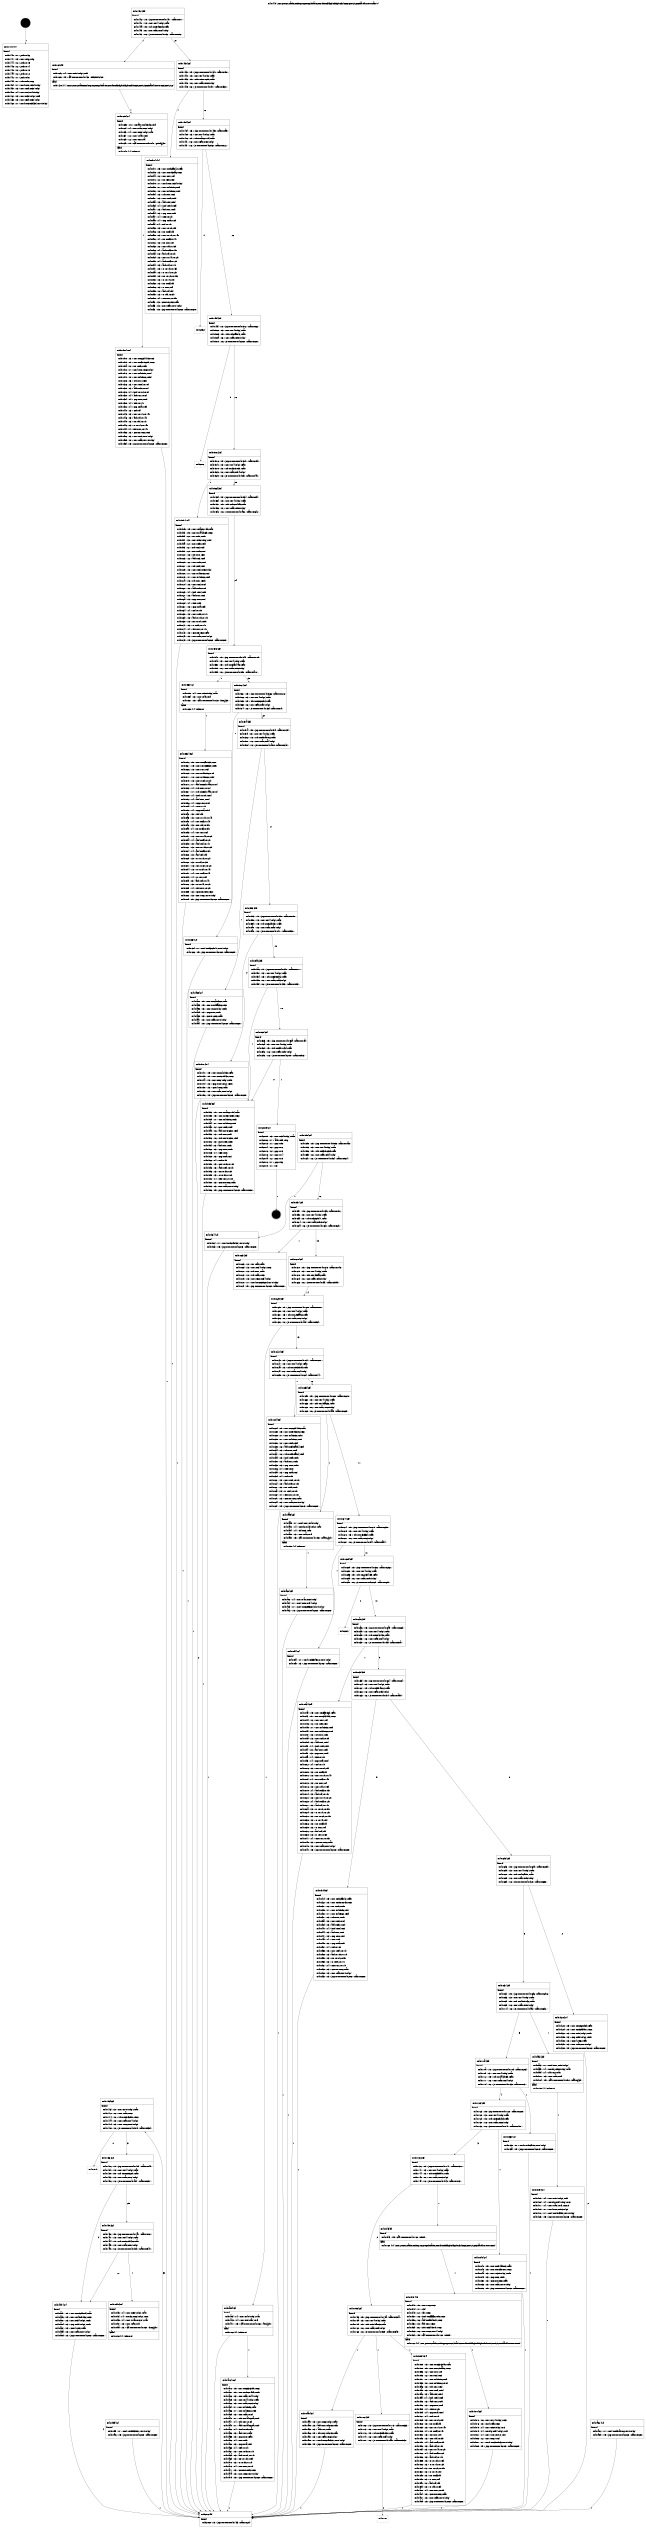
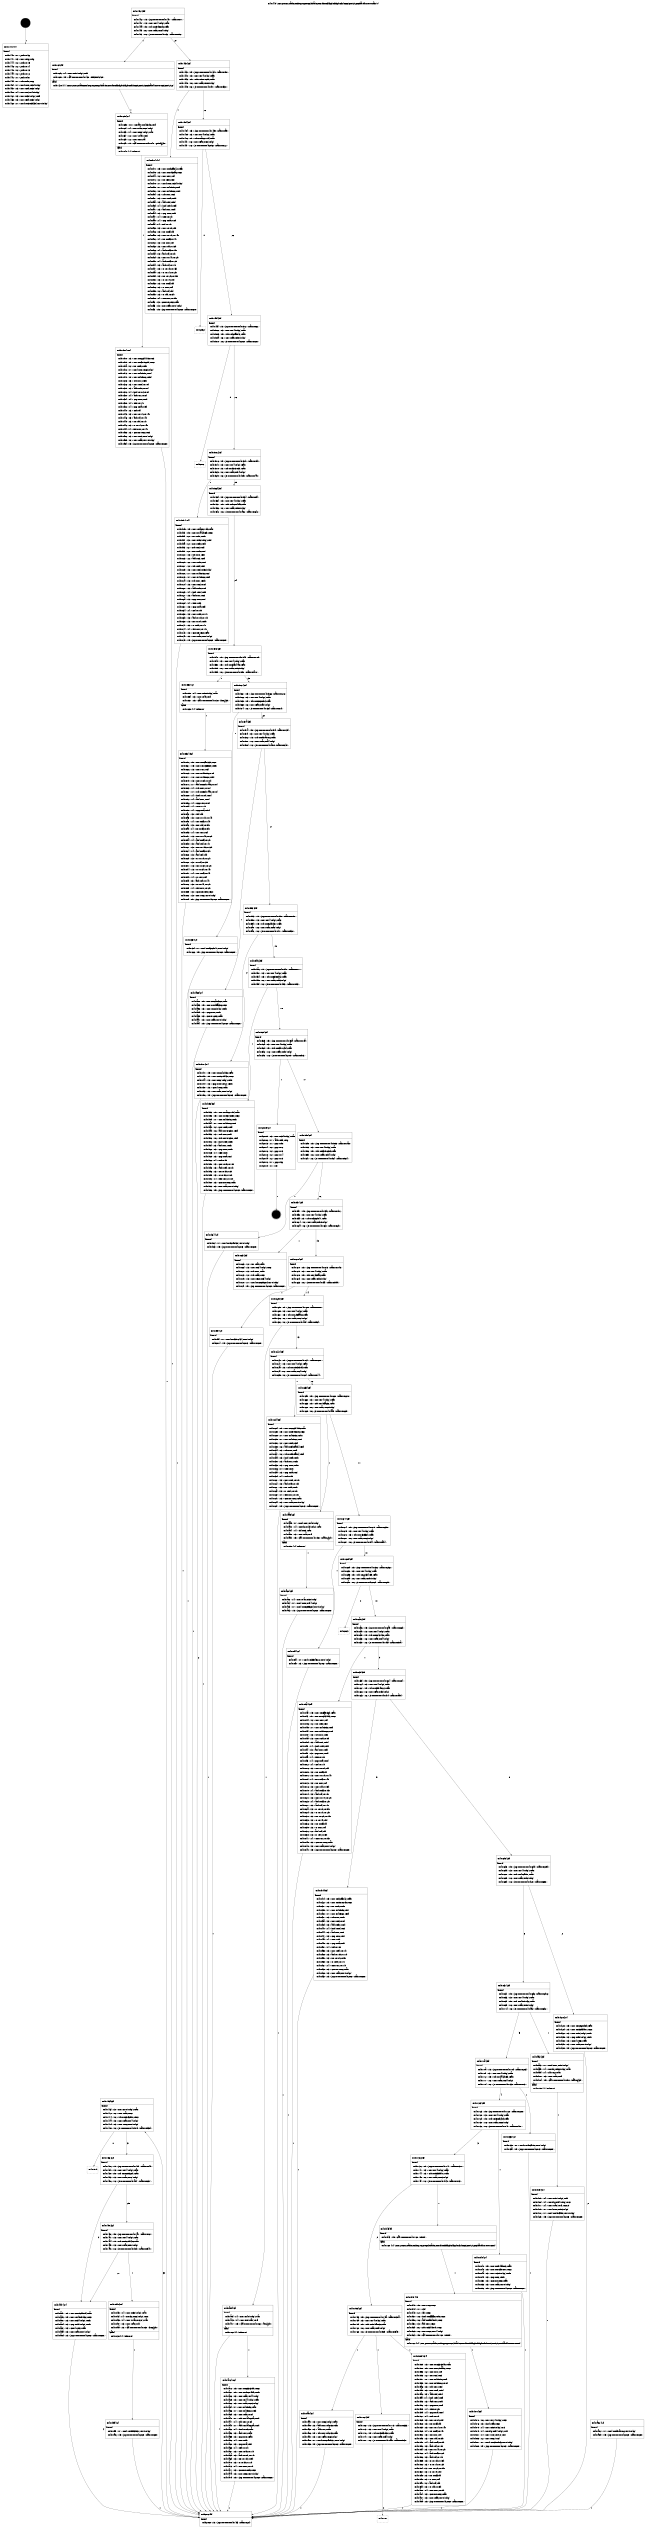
edge "0x4015c5 [25]" -> "0x401b93 [88]": now "0x4015c5 [25]" -> "0x4015de [25]"
node "0x401ffd [12]": added
edge "0x401d8b [20]" -> "0x401d9f [12]": added, label "1"
